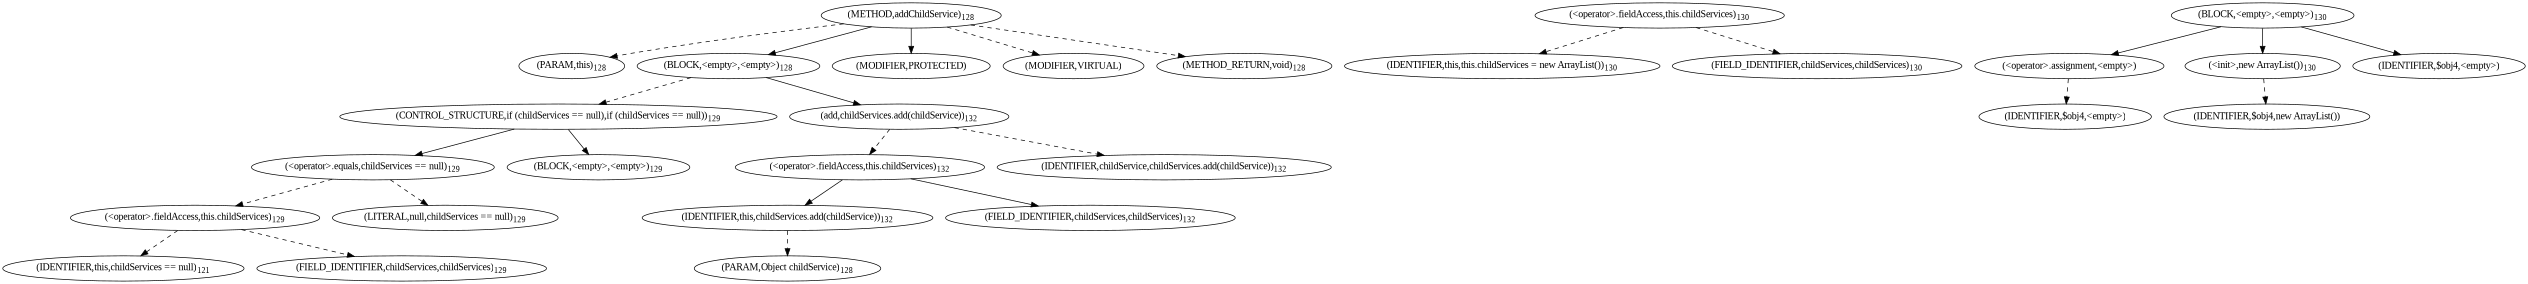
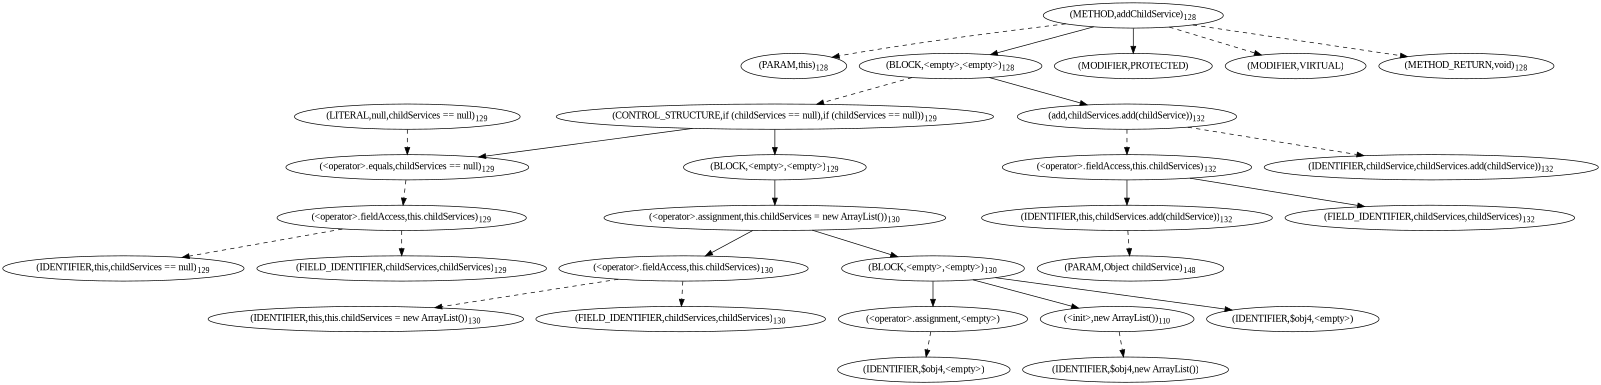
node "(<init>,new ArrayList())": text "130" -> "110"
edge "(<operator>.equals,childServices == null)" -> "(LITERAL,null,childServices == null)": reversed
node "(<operator>.assignment,this.childServices = new ArrayList())": added
node "(IDENTIFIER,this,childServices == null)": text "121" -> "129"
node "(PARAM,Object childService)": text "128" -> "148"
